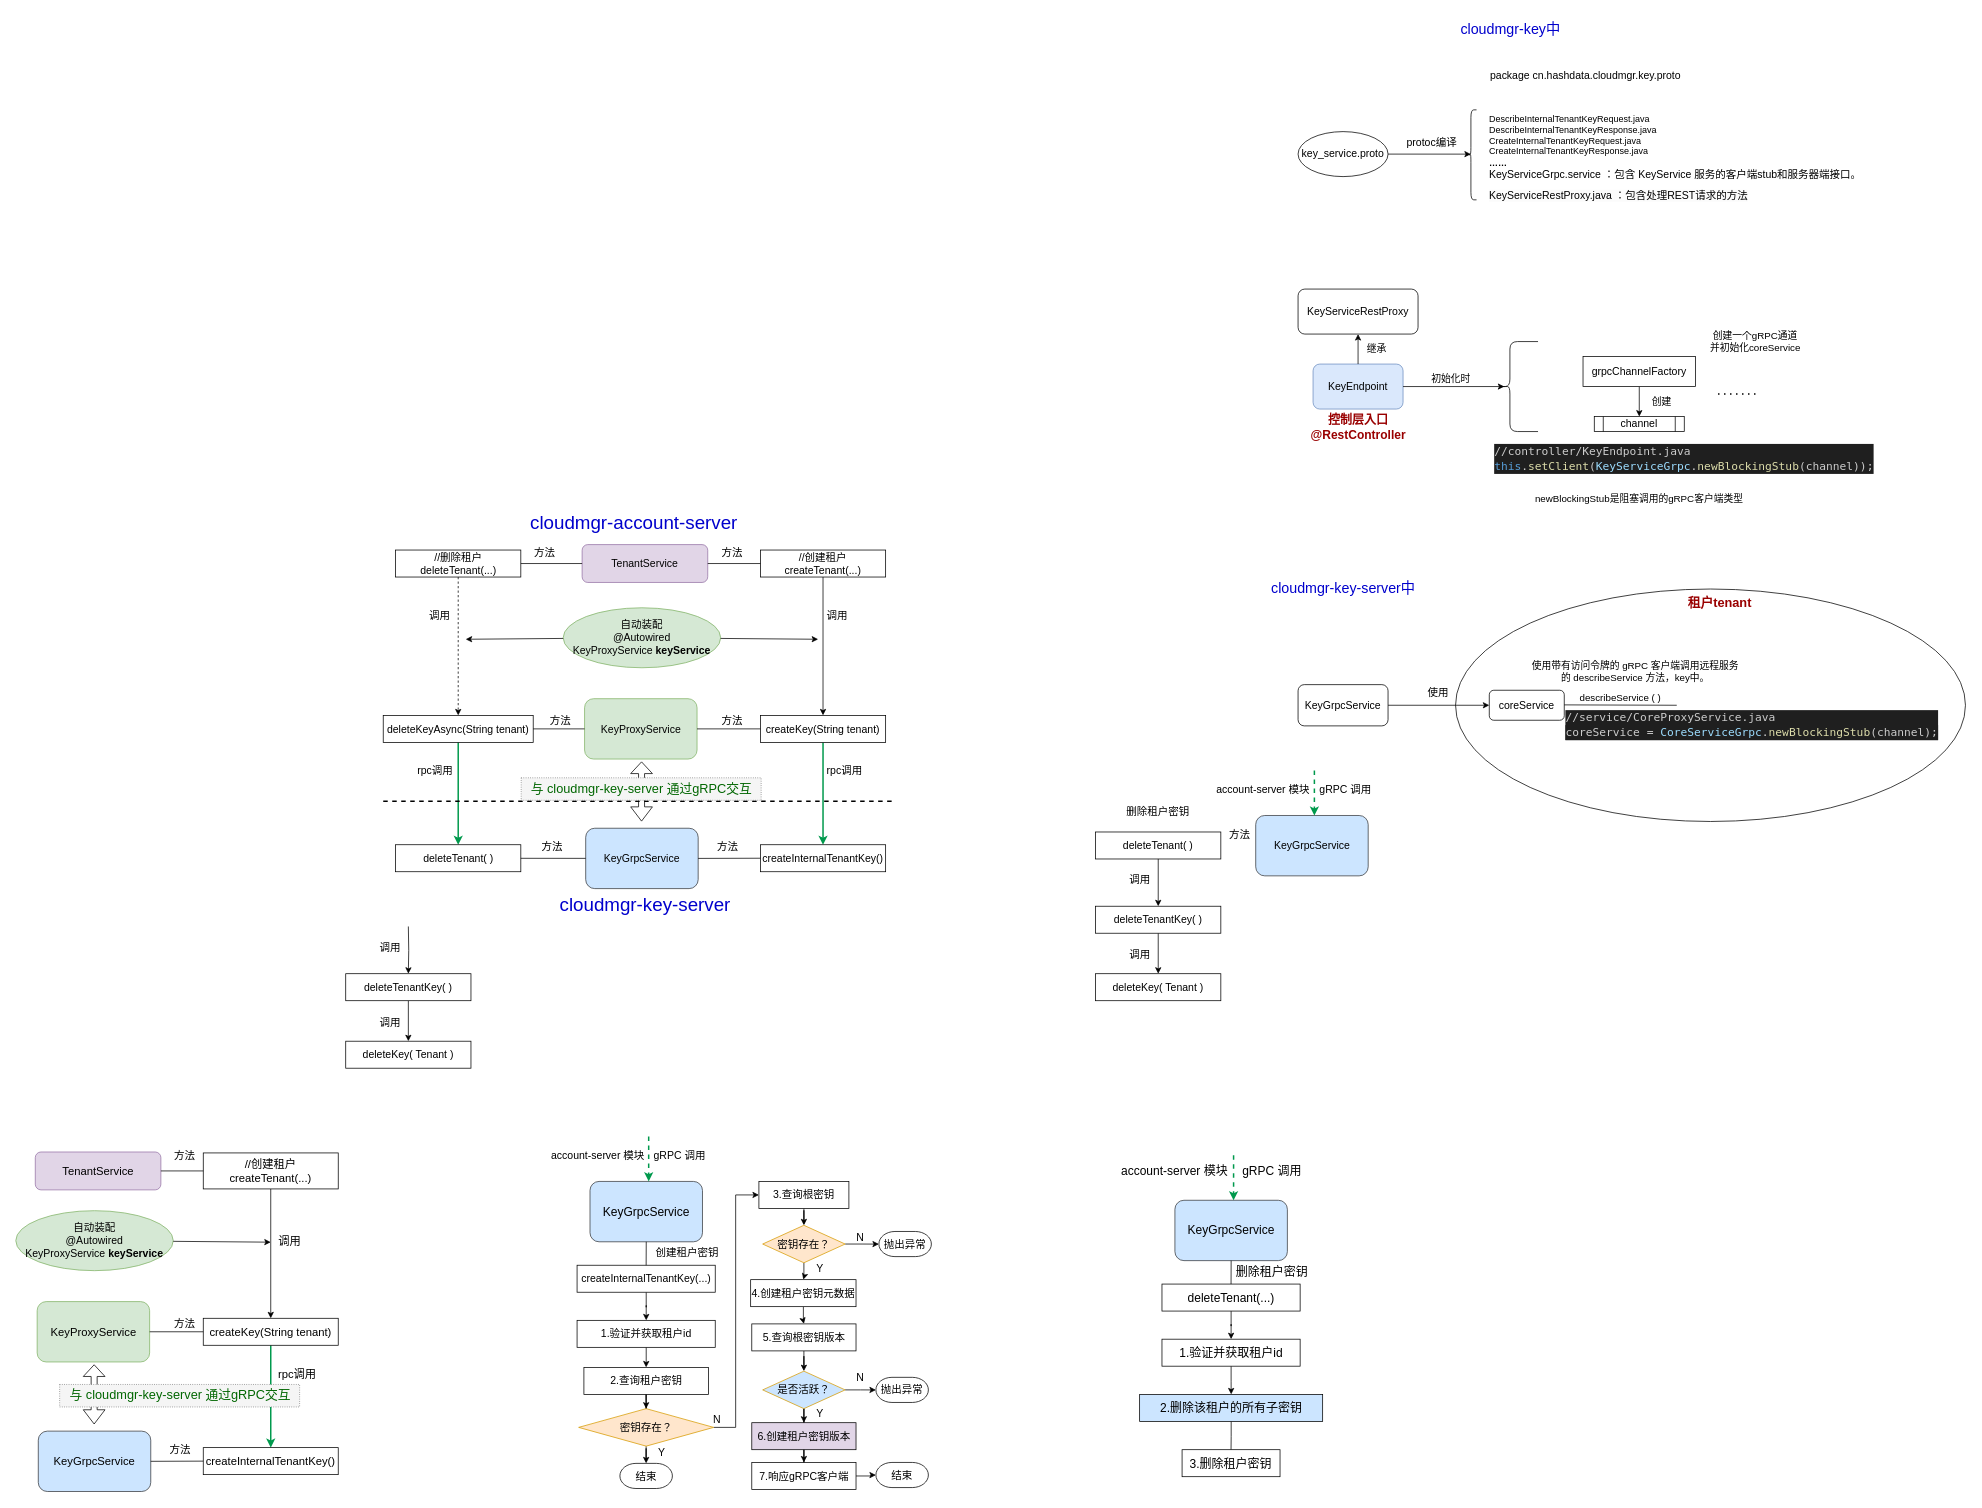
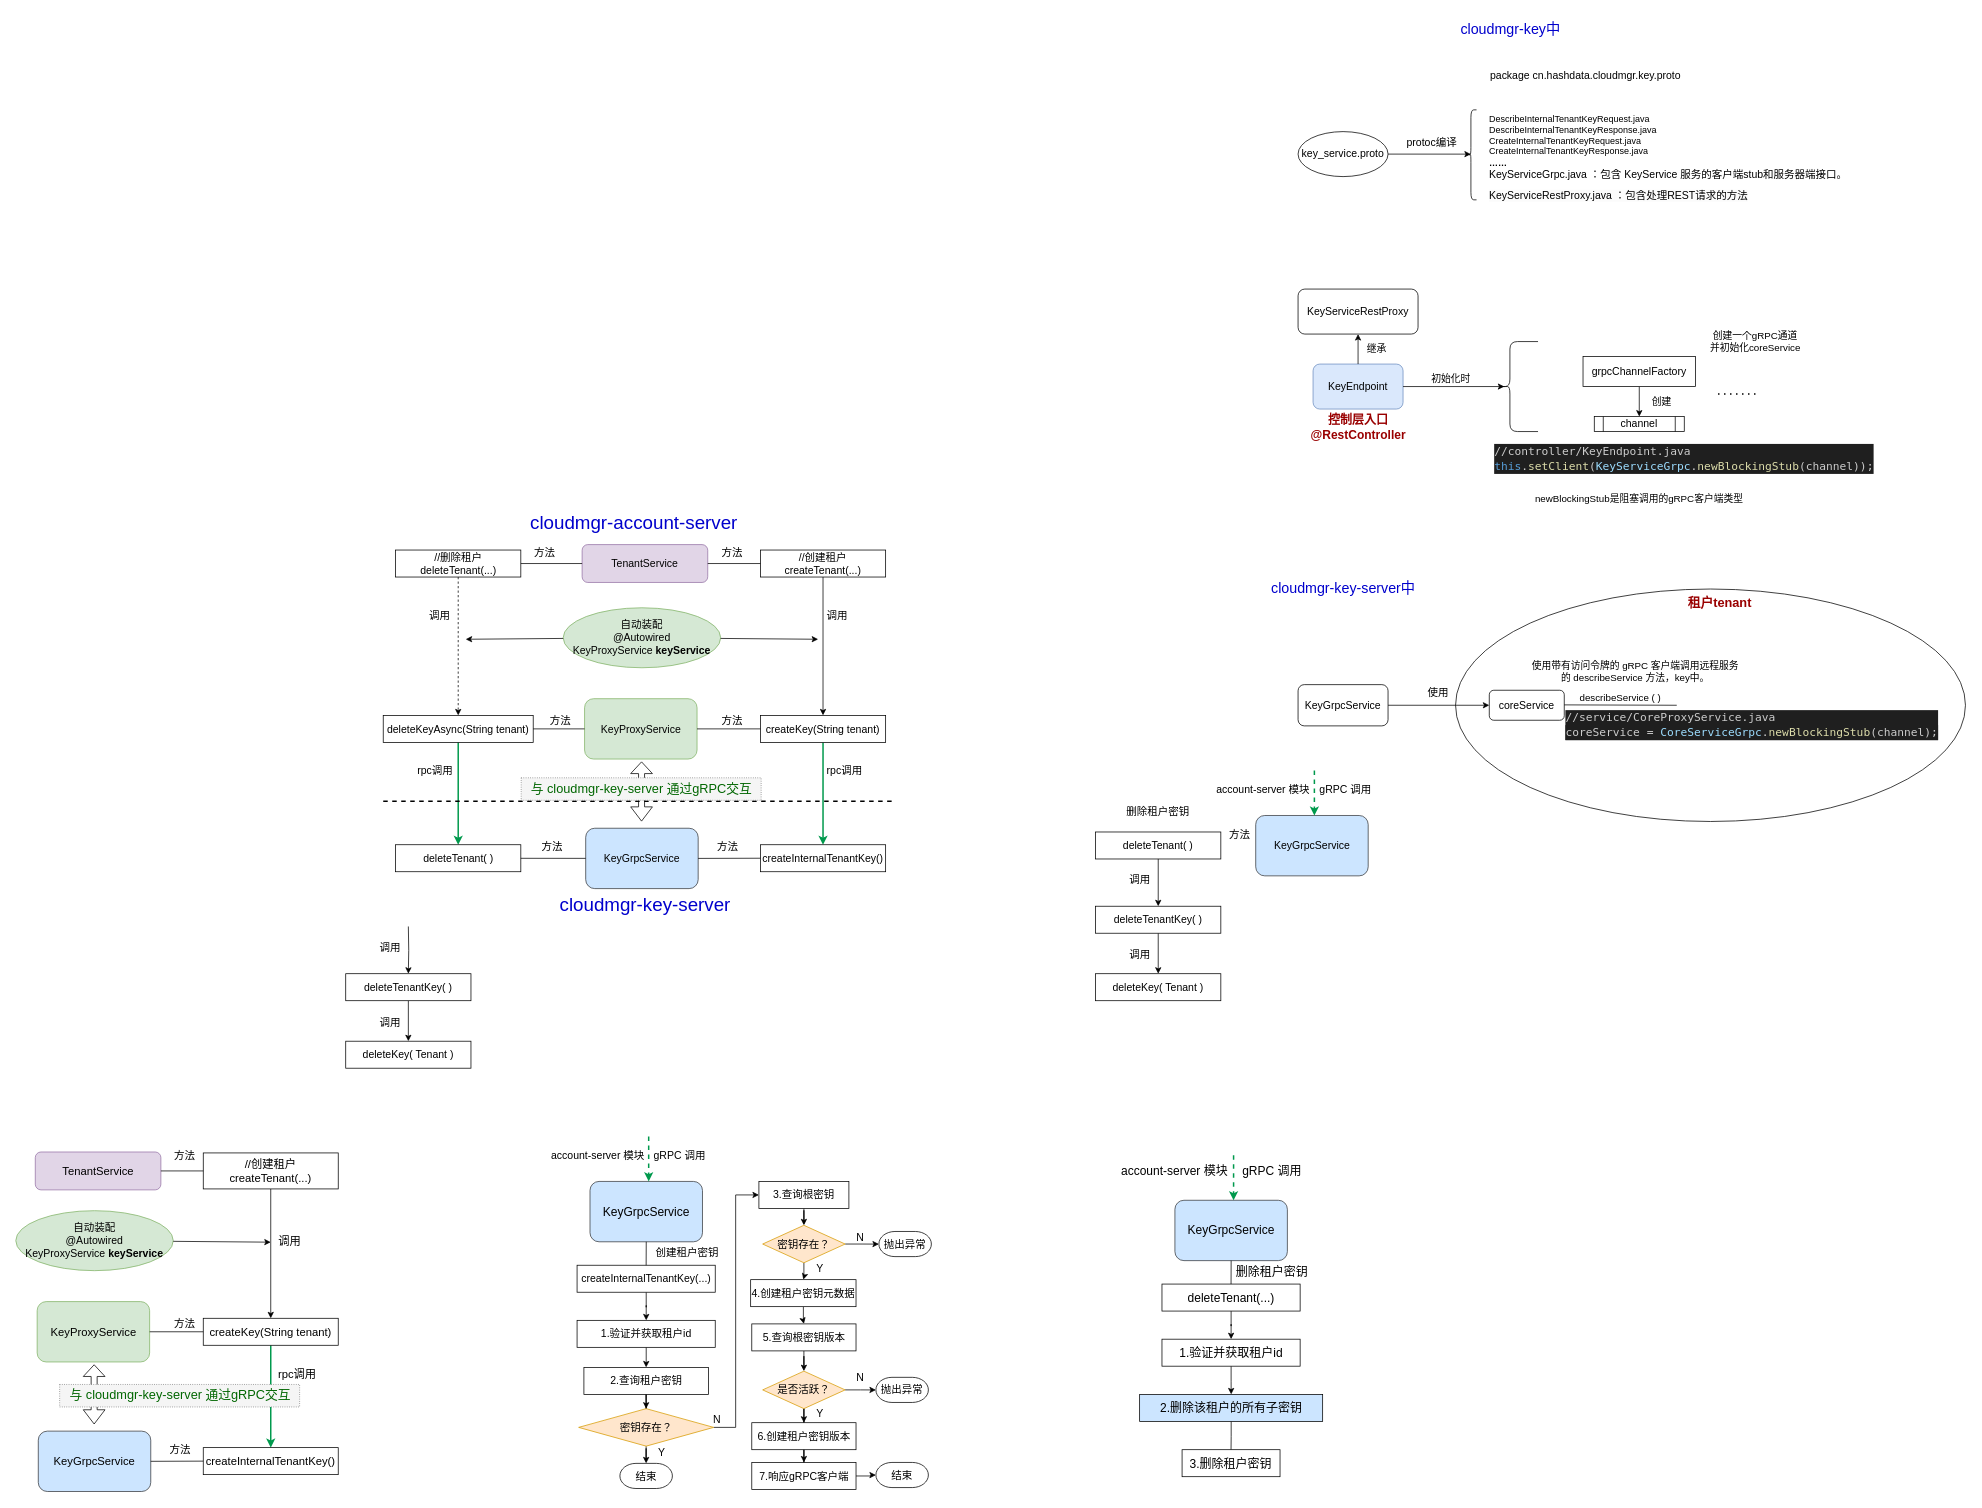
node "DescribeInternalTenantKeyRequest.java DescribeInternalTenantKeyResponse.java CreateInternalTenantKeyRequest.java CreateInternalTenantKeyResponse.java …… KeyServiceGrpc.service ：包含 KeyService 服务的客户端stub和服务器端接口。": label "DescribeInternalTenantKeyRequest.java DescribeInternalTenantKeyResponse.java CreateInternalTenantKeyRequest.java CreateInternalTenantKeyResponse.java …… KeyServiceGrpc.service ：包含 KeyService 服务的客户端stub和服务器端接口。" -> "DescribeInternalTenantKeyRequest.java DescribeInternalTenantKeyResponse.java CreateInternalTenantKeyRequest.java CreateInternalTenantKeyResponse.java …… KeyServiceGrpc.java ：包含 KeyService 服务的客户端stub和服务器端接口。"
node "是否活跃？": fillcolor #cce5ff -> #ffe6cc
node "6.创建租户密钥版本": fillcolor #e1d5e7 -> #ffffff
